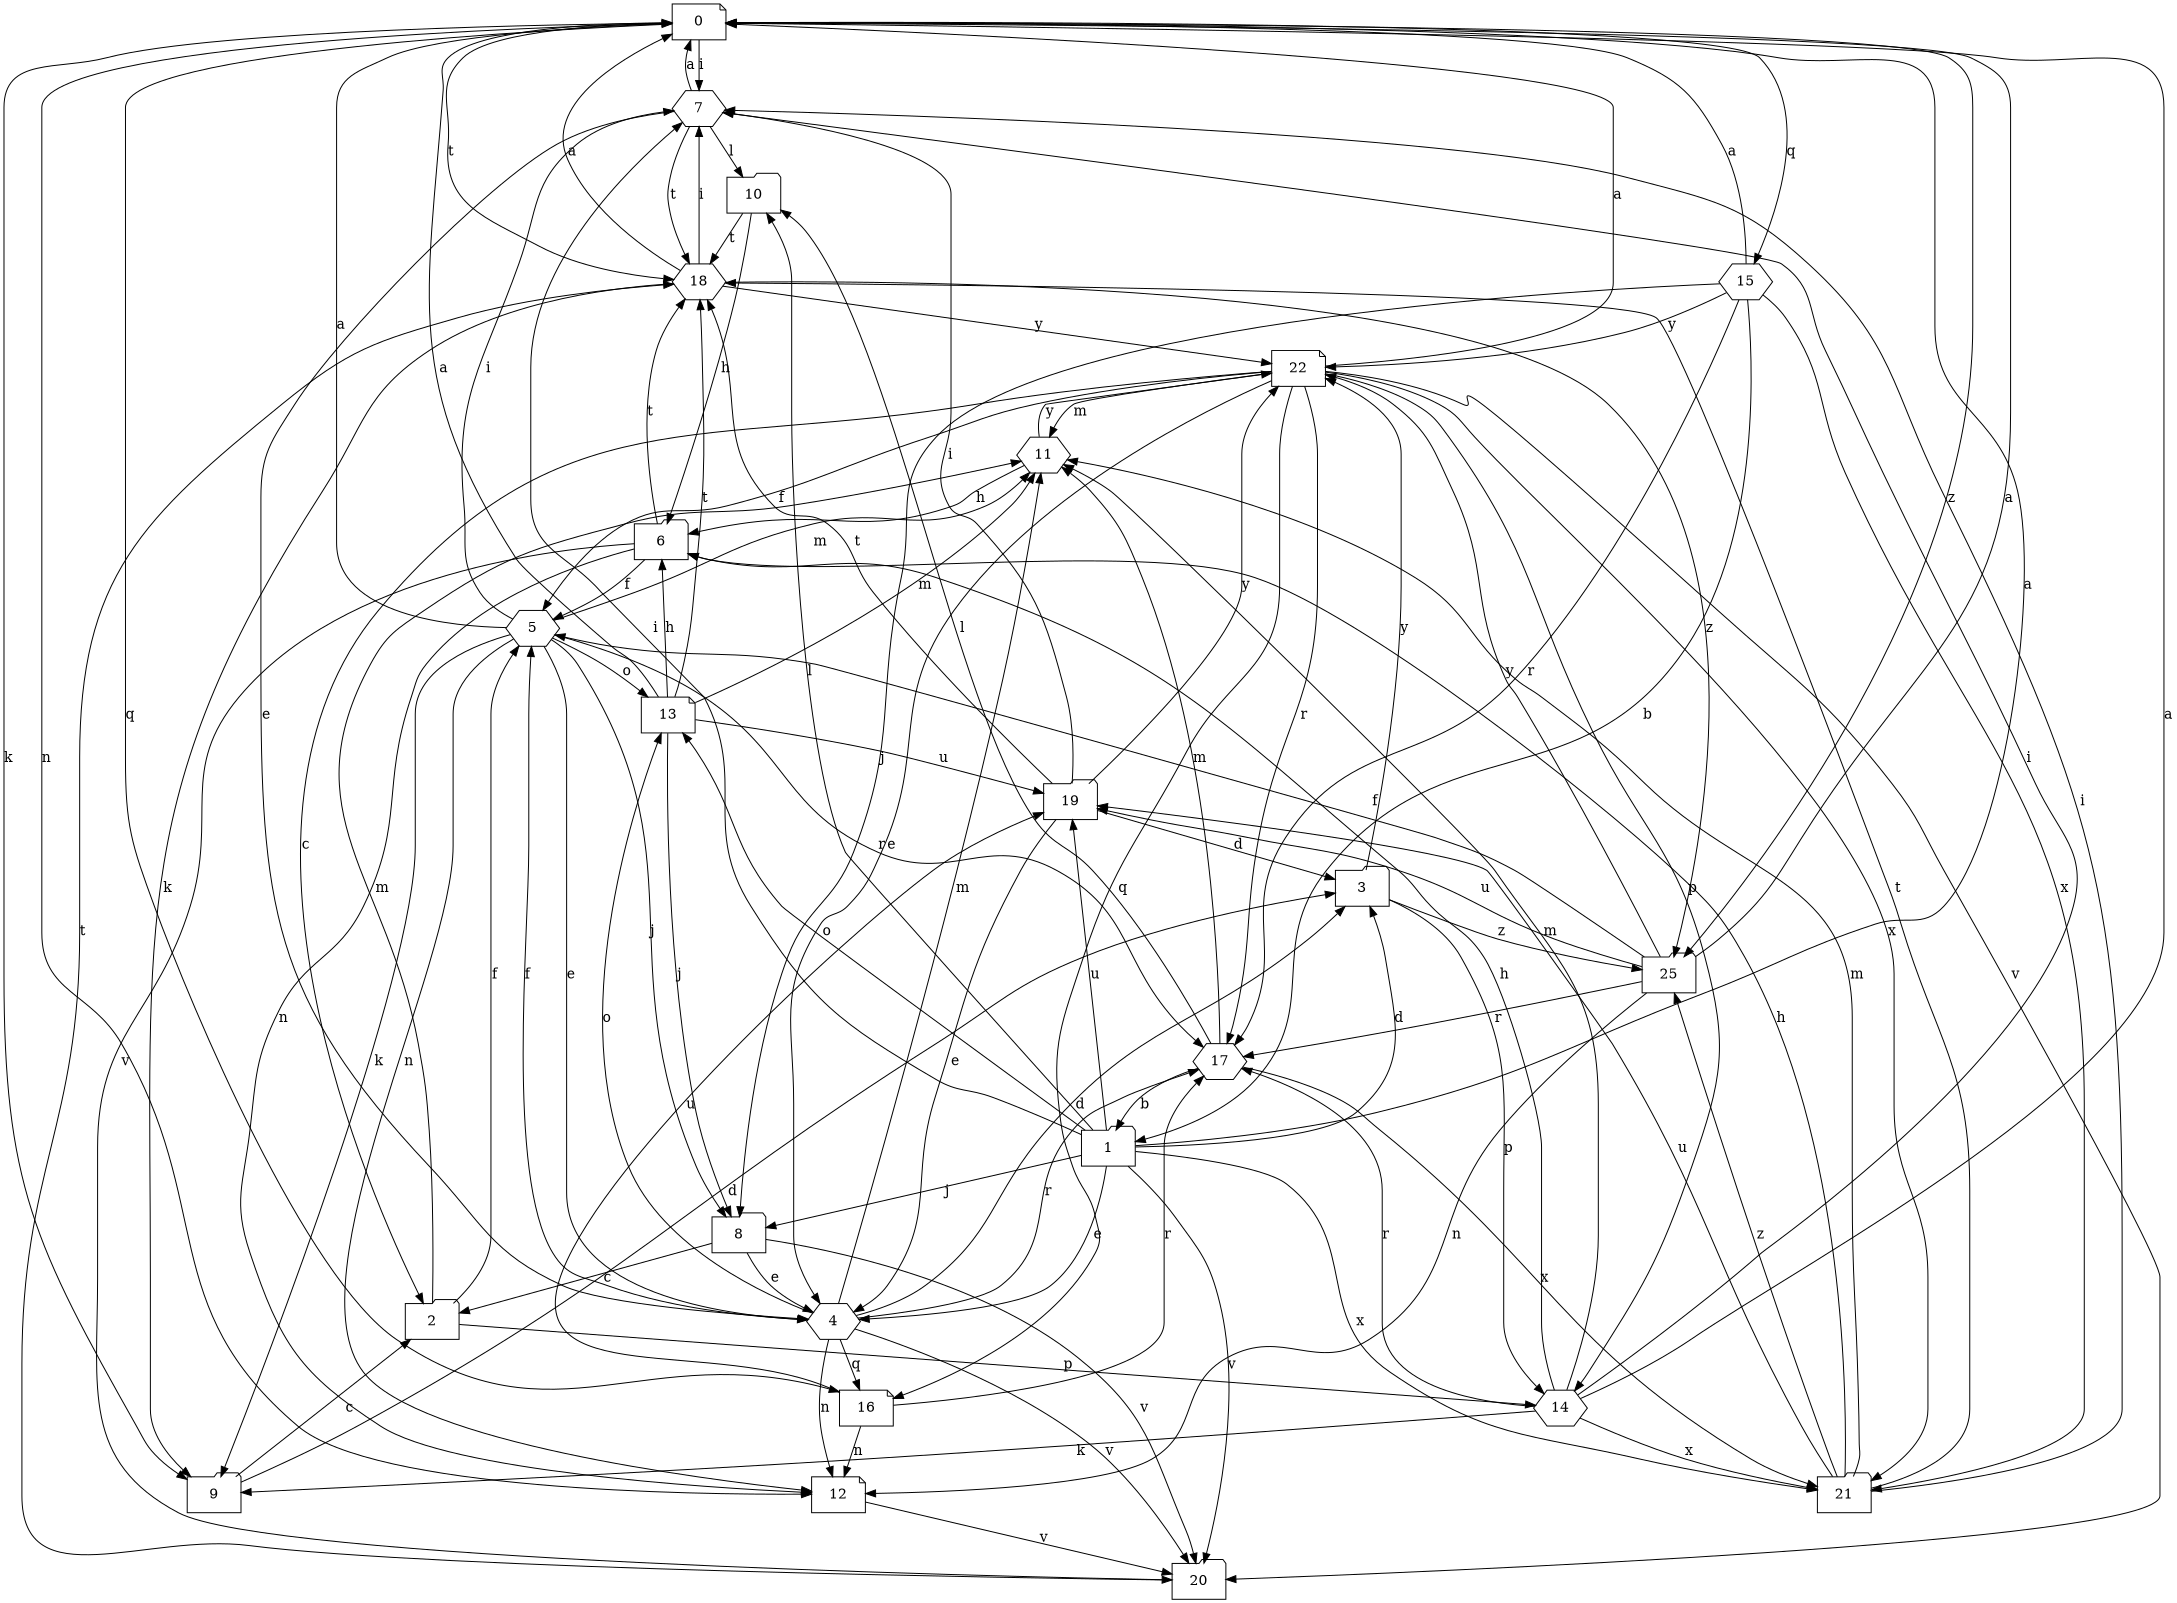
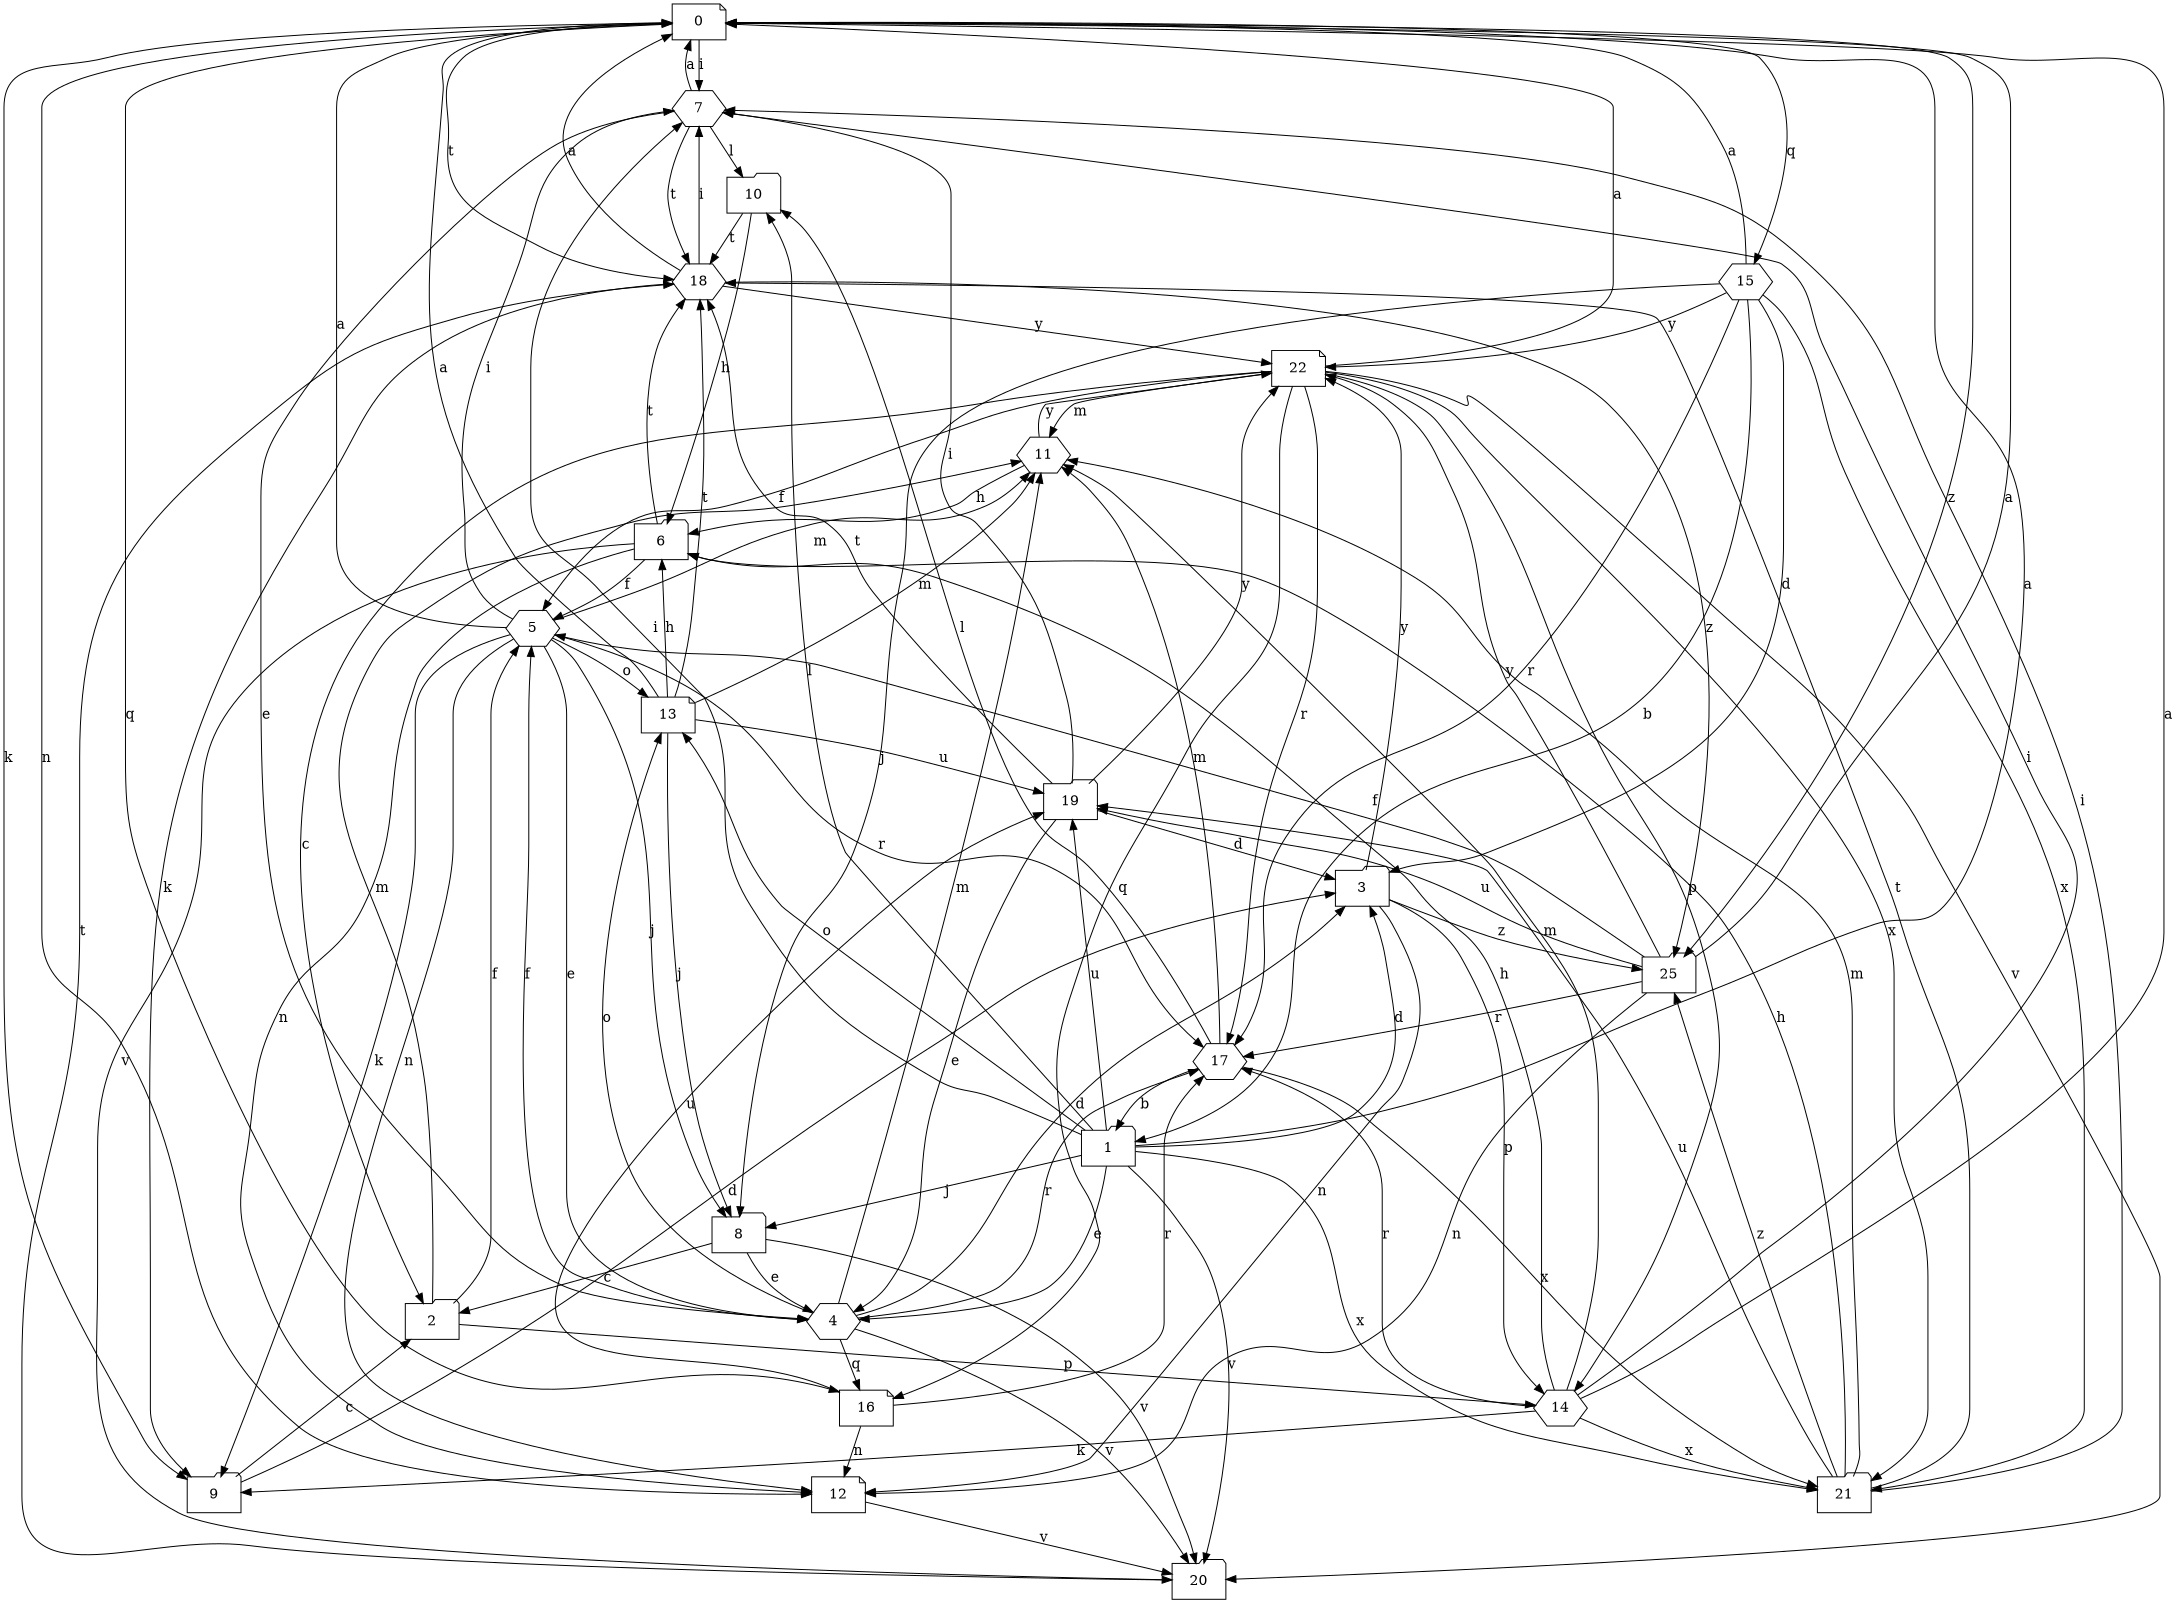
edge "15" -> "3": added, label "d"
edge "22" -> "4": removed, label "e"
edge "4" -> "12": now "3" -> "12"
